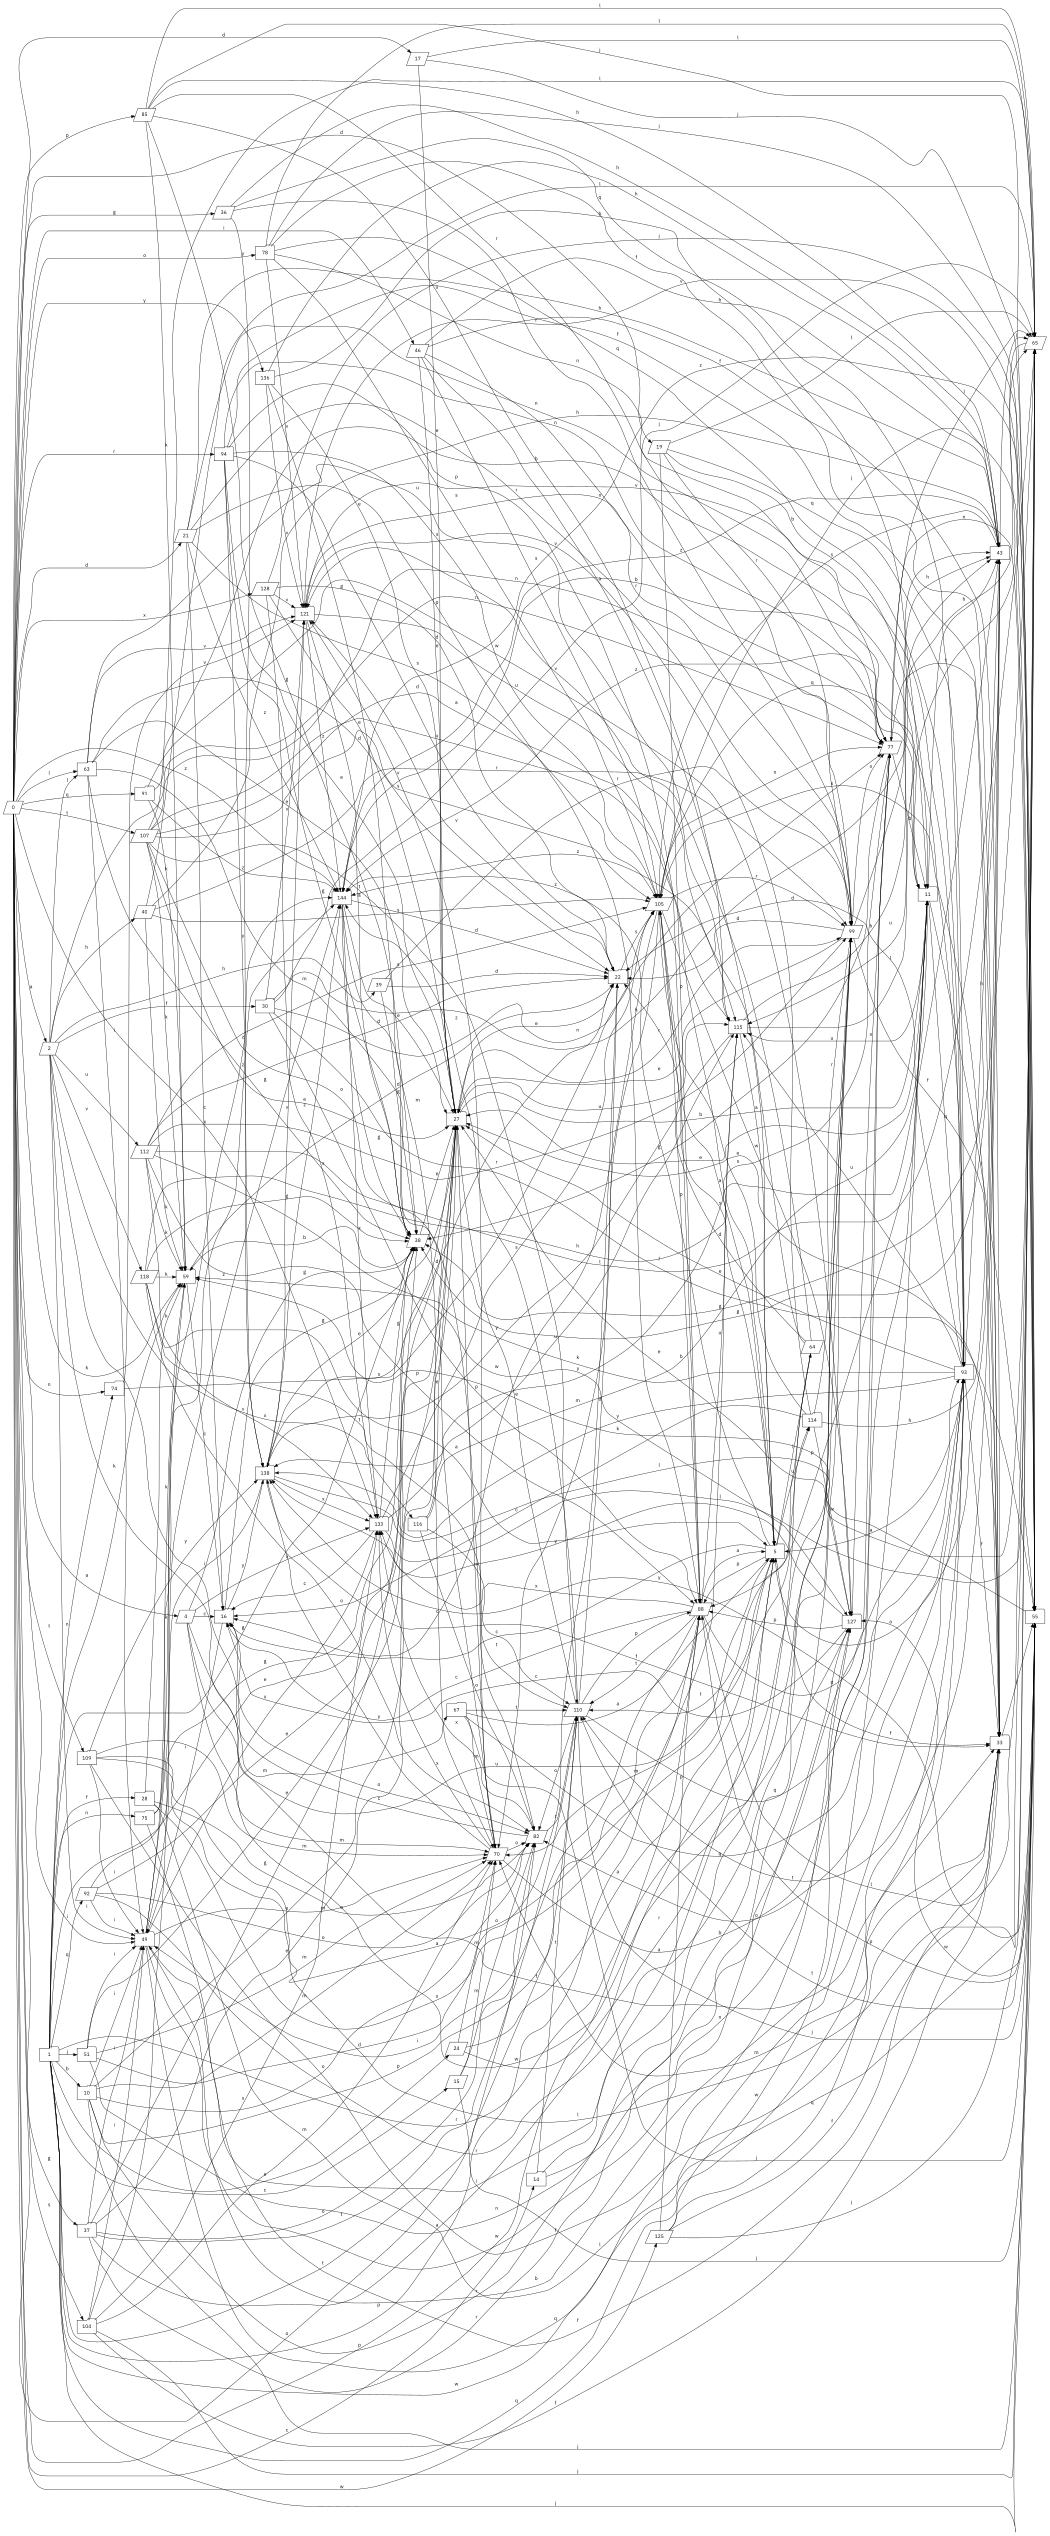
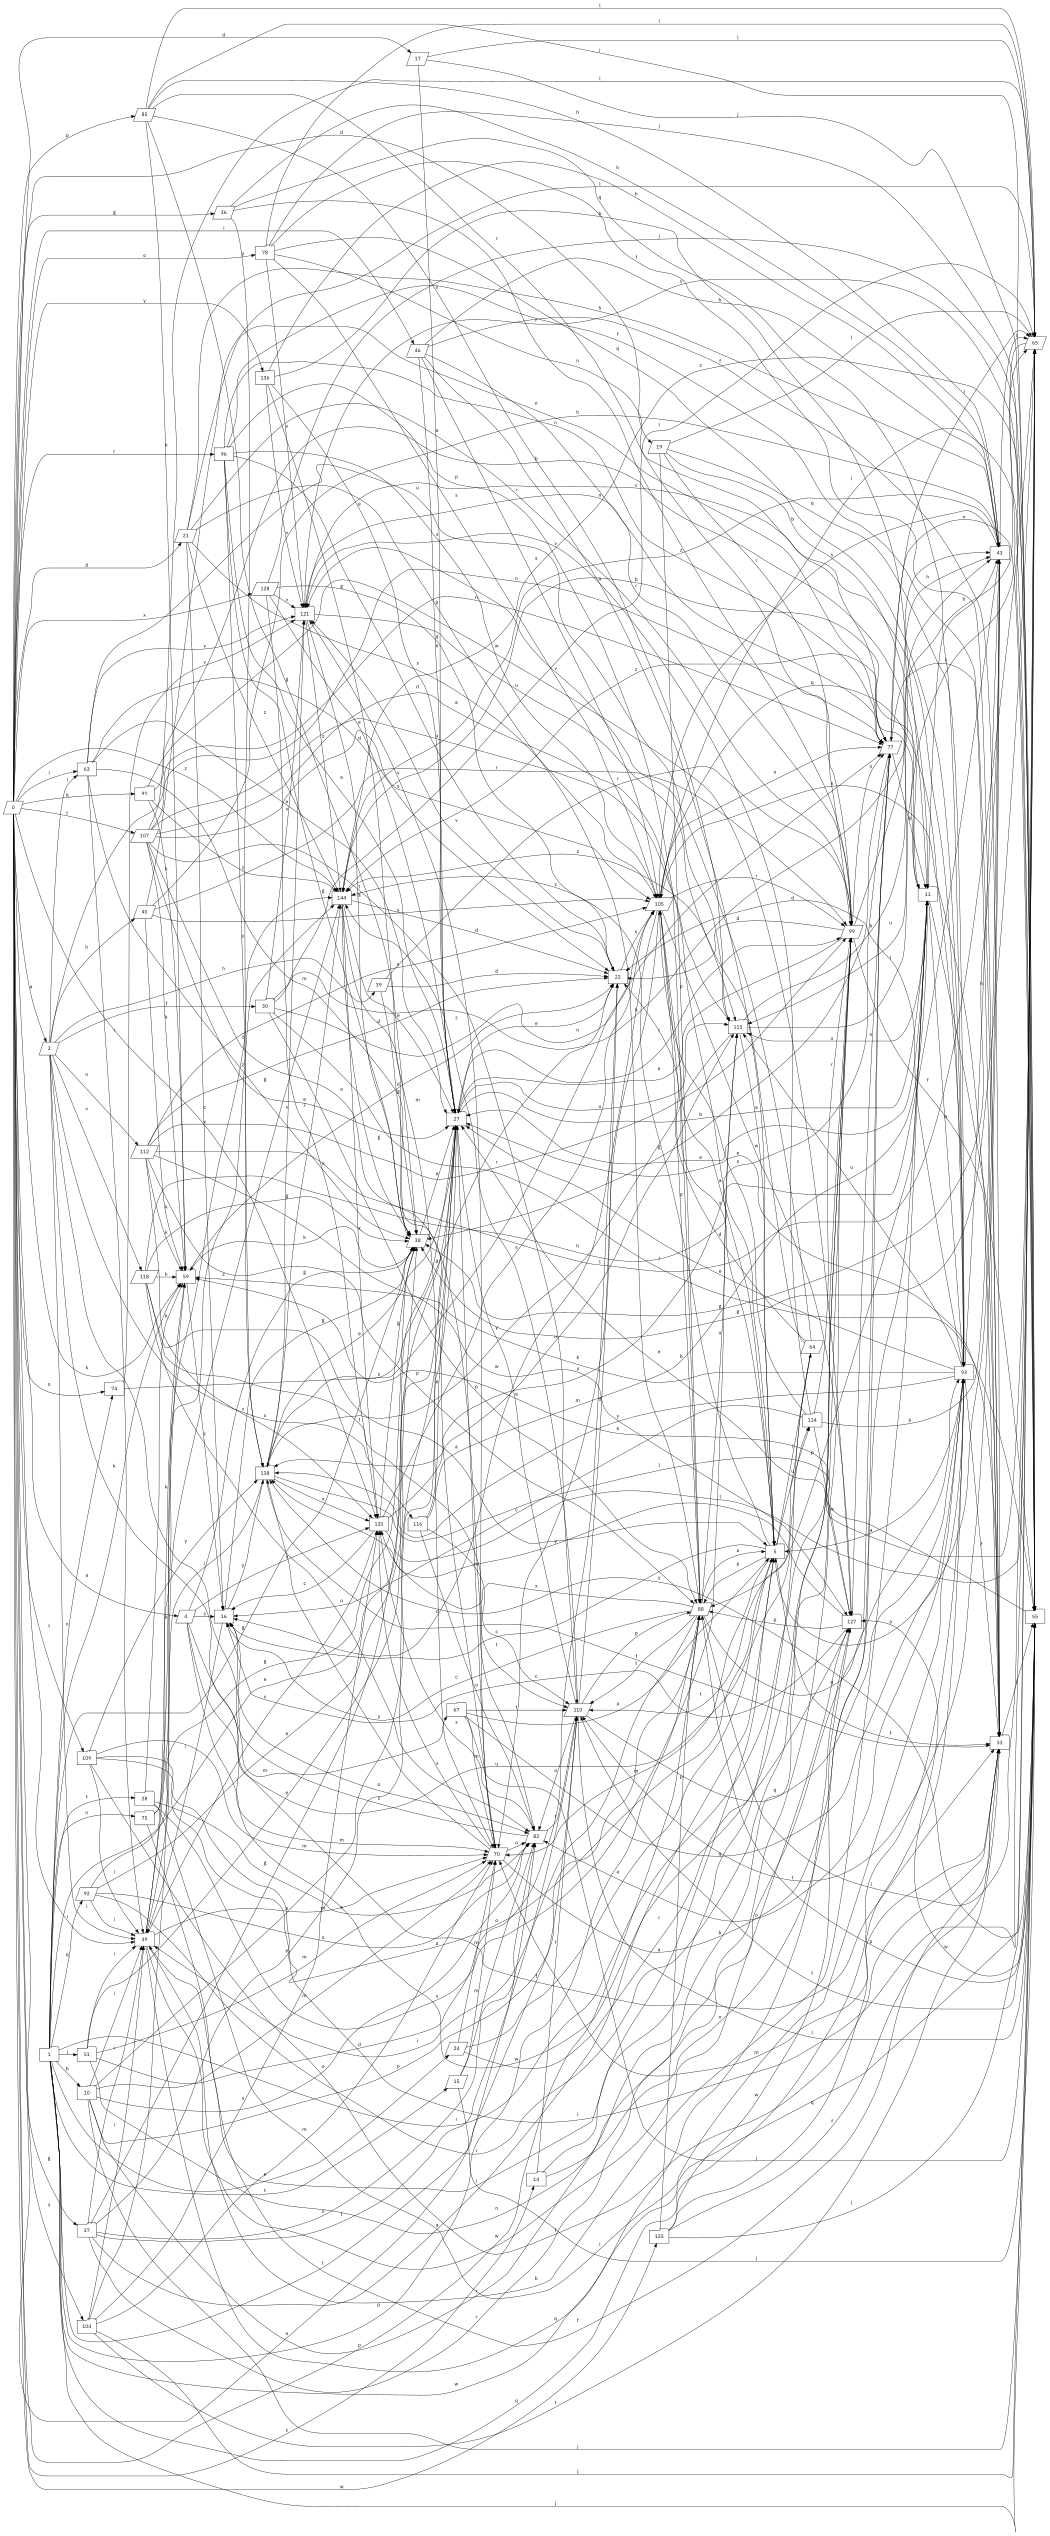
node "94": label "94" -> "96"
edge "38" -> "59": label "b" -> "k"
node "125": shape parallelogram -> folder
